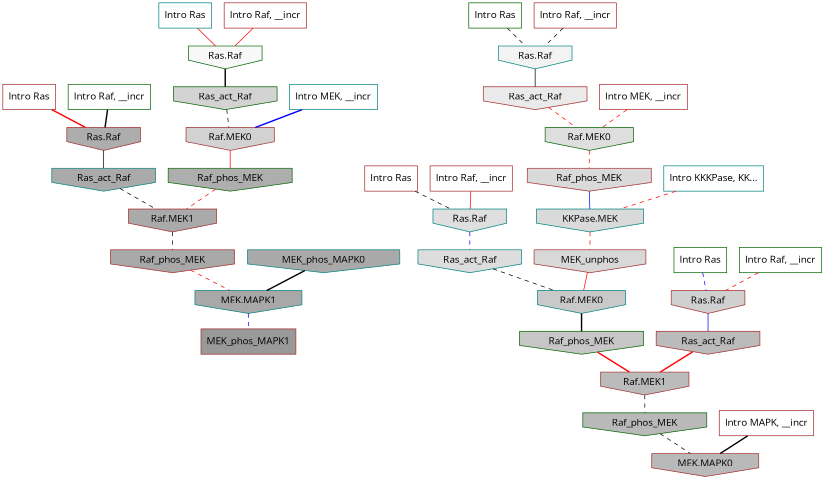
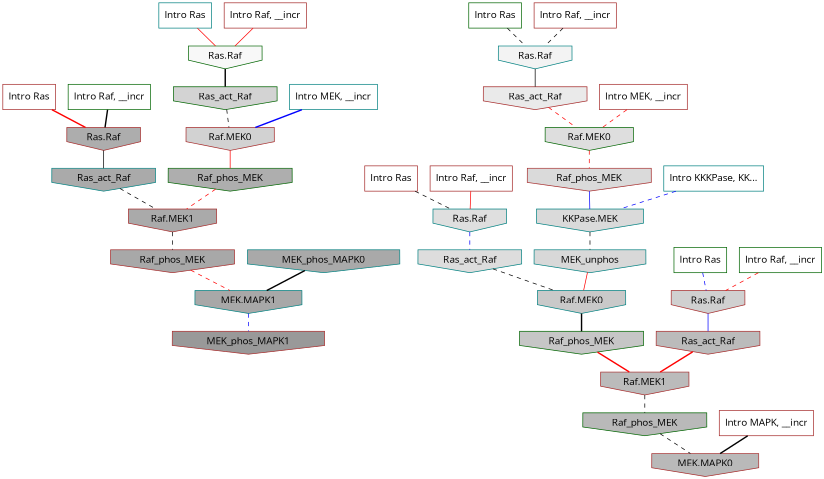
edge "Intro KKKPase, KK..." -- "KKPase.MEK": color red -> blue
edge "KKPase.MEK" -- "MEK_unphos": color red -> black
node "MEK_unphos": color brown -> teal
node "MEK_phos_MAPK1": shape box -> invhouse
